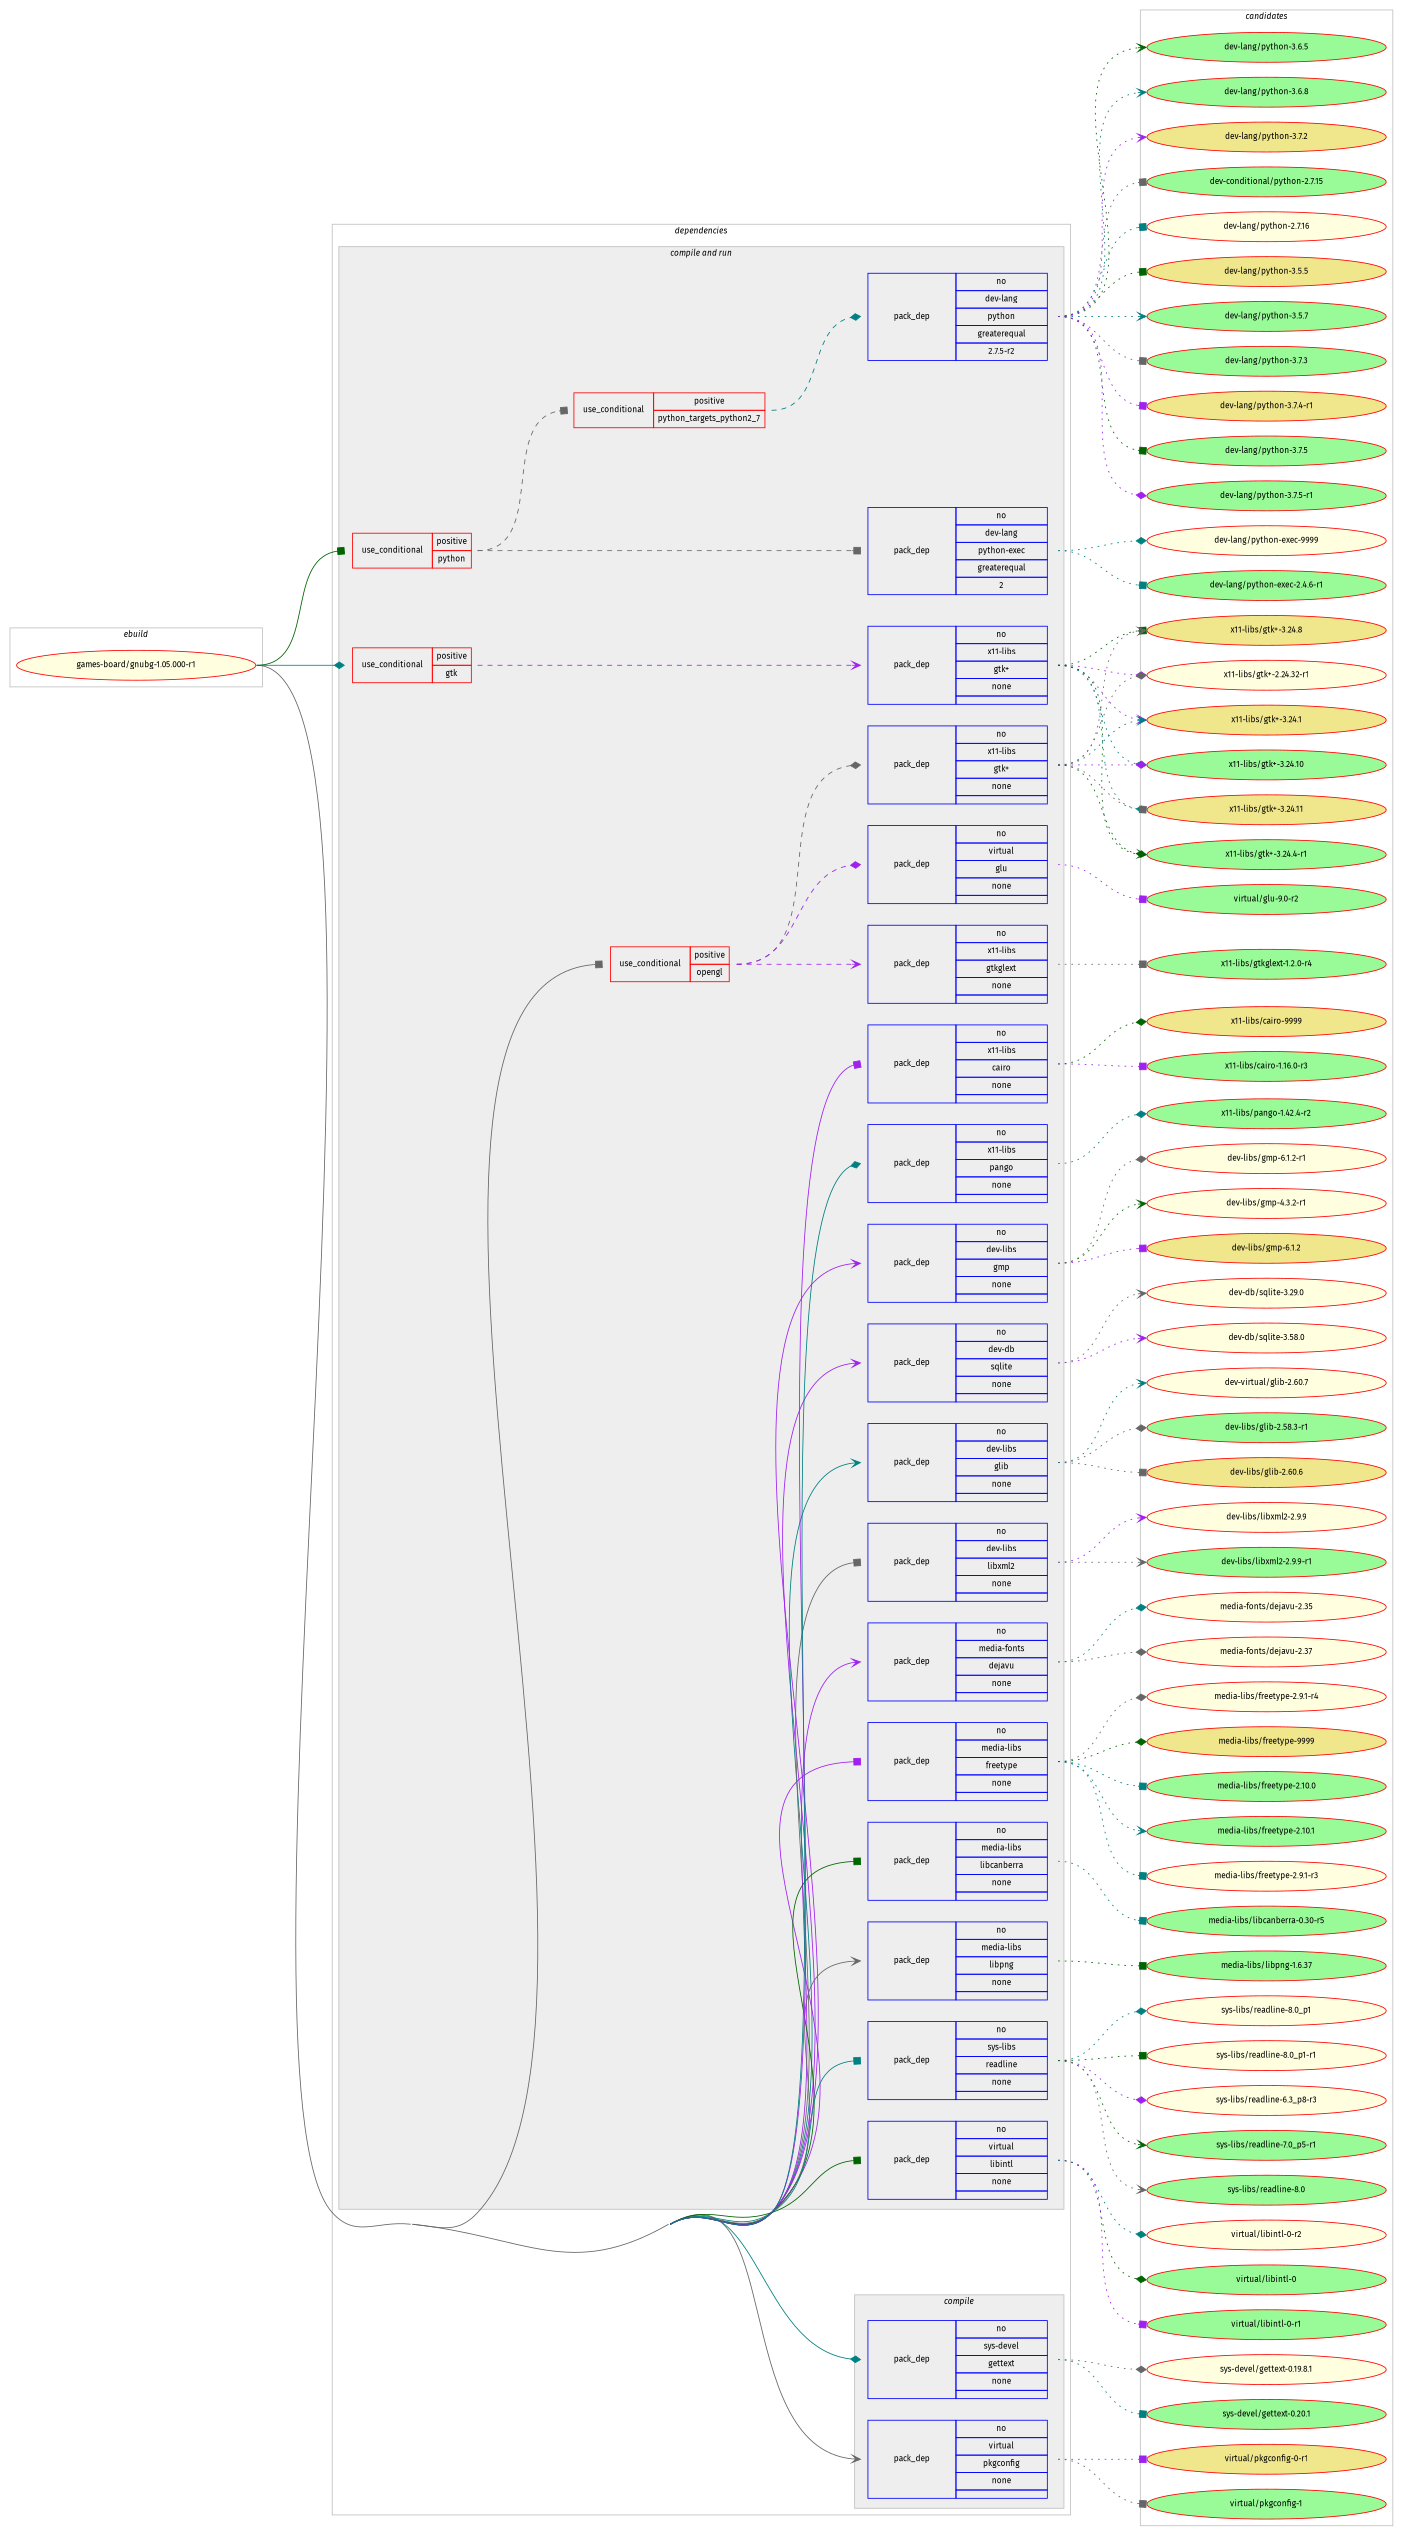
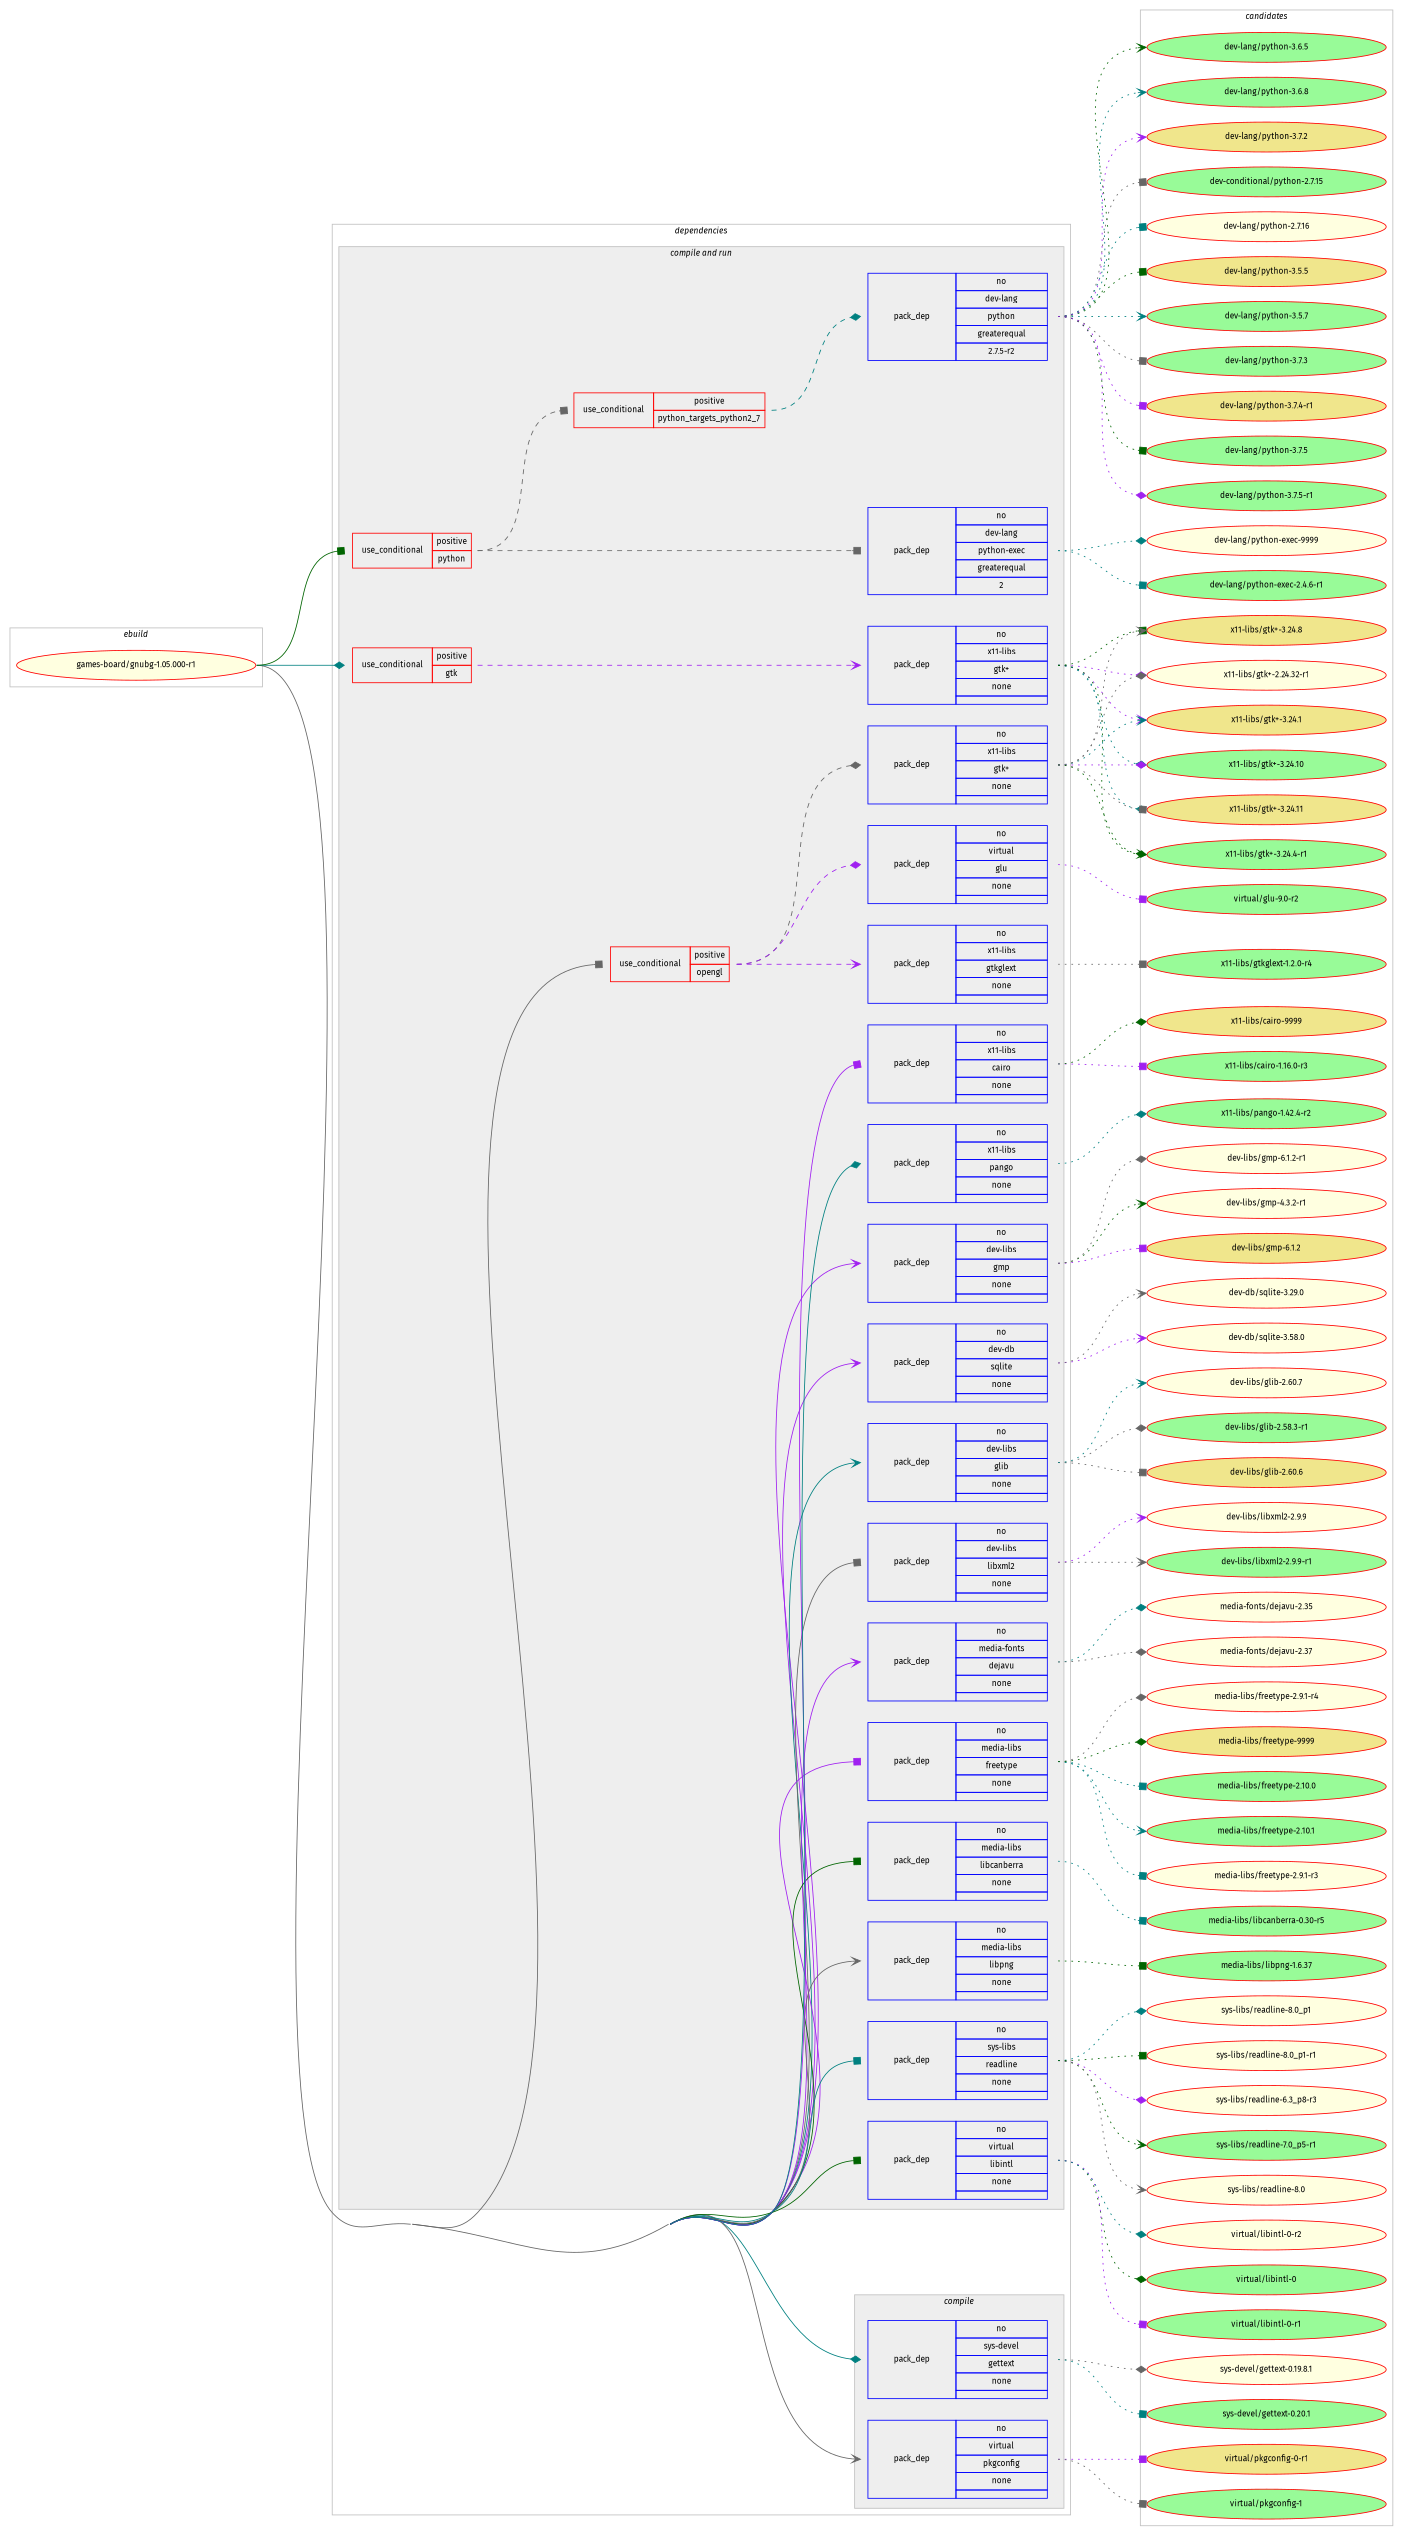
node "dev-virtual/glib-2.60.7": label "dev-virtual/glib-2.60.7" -> "dev-libs/glib-2.60.7"
node "sys-libs/readline-8.0": fillcolor palegreen -> lightyellow
